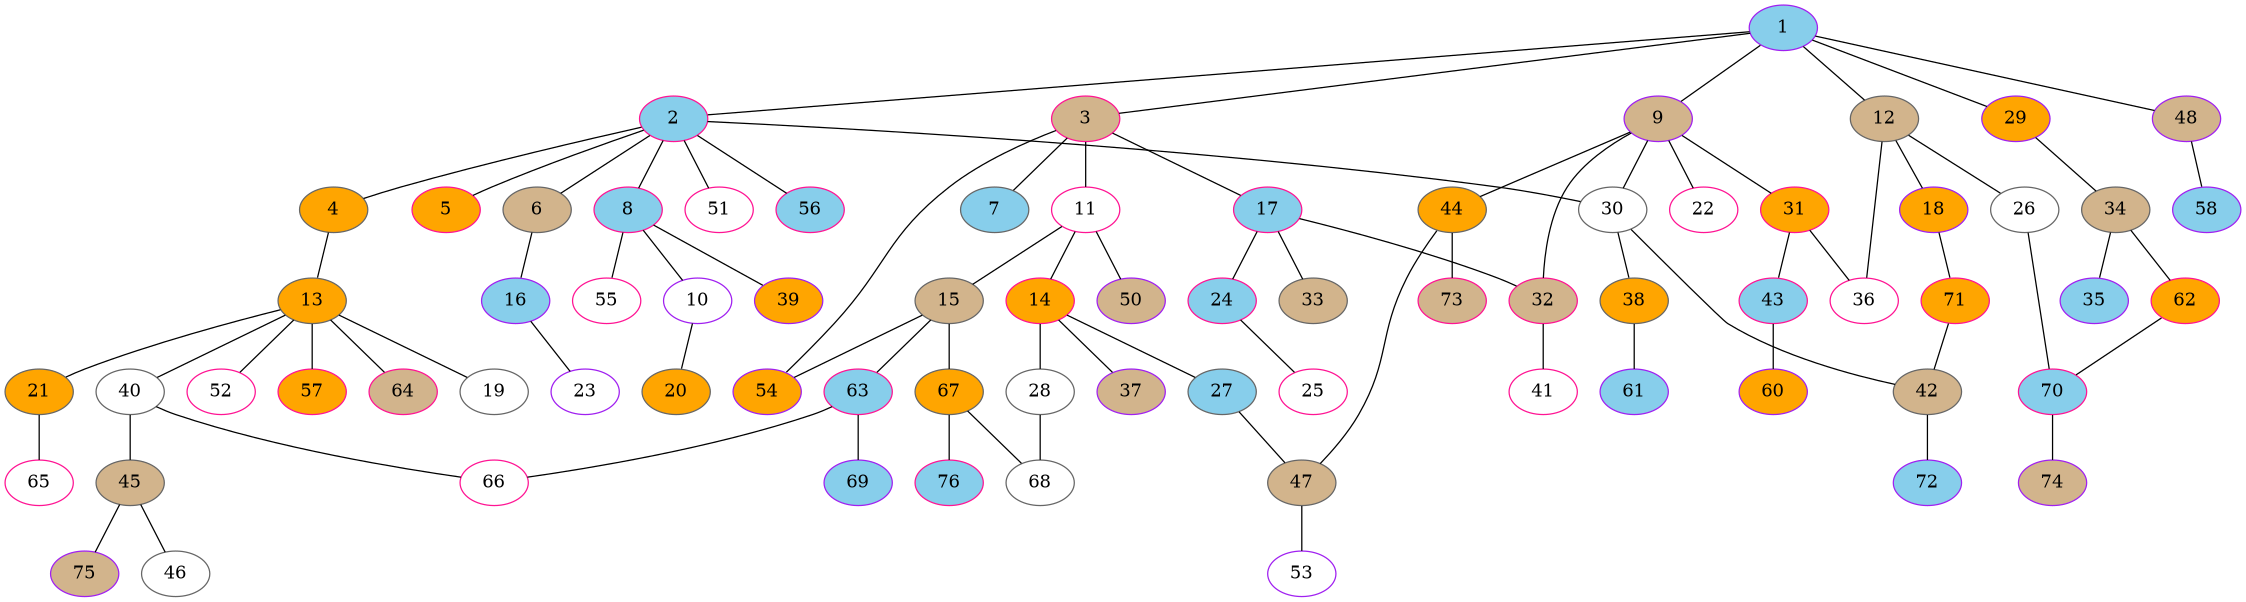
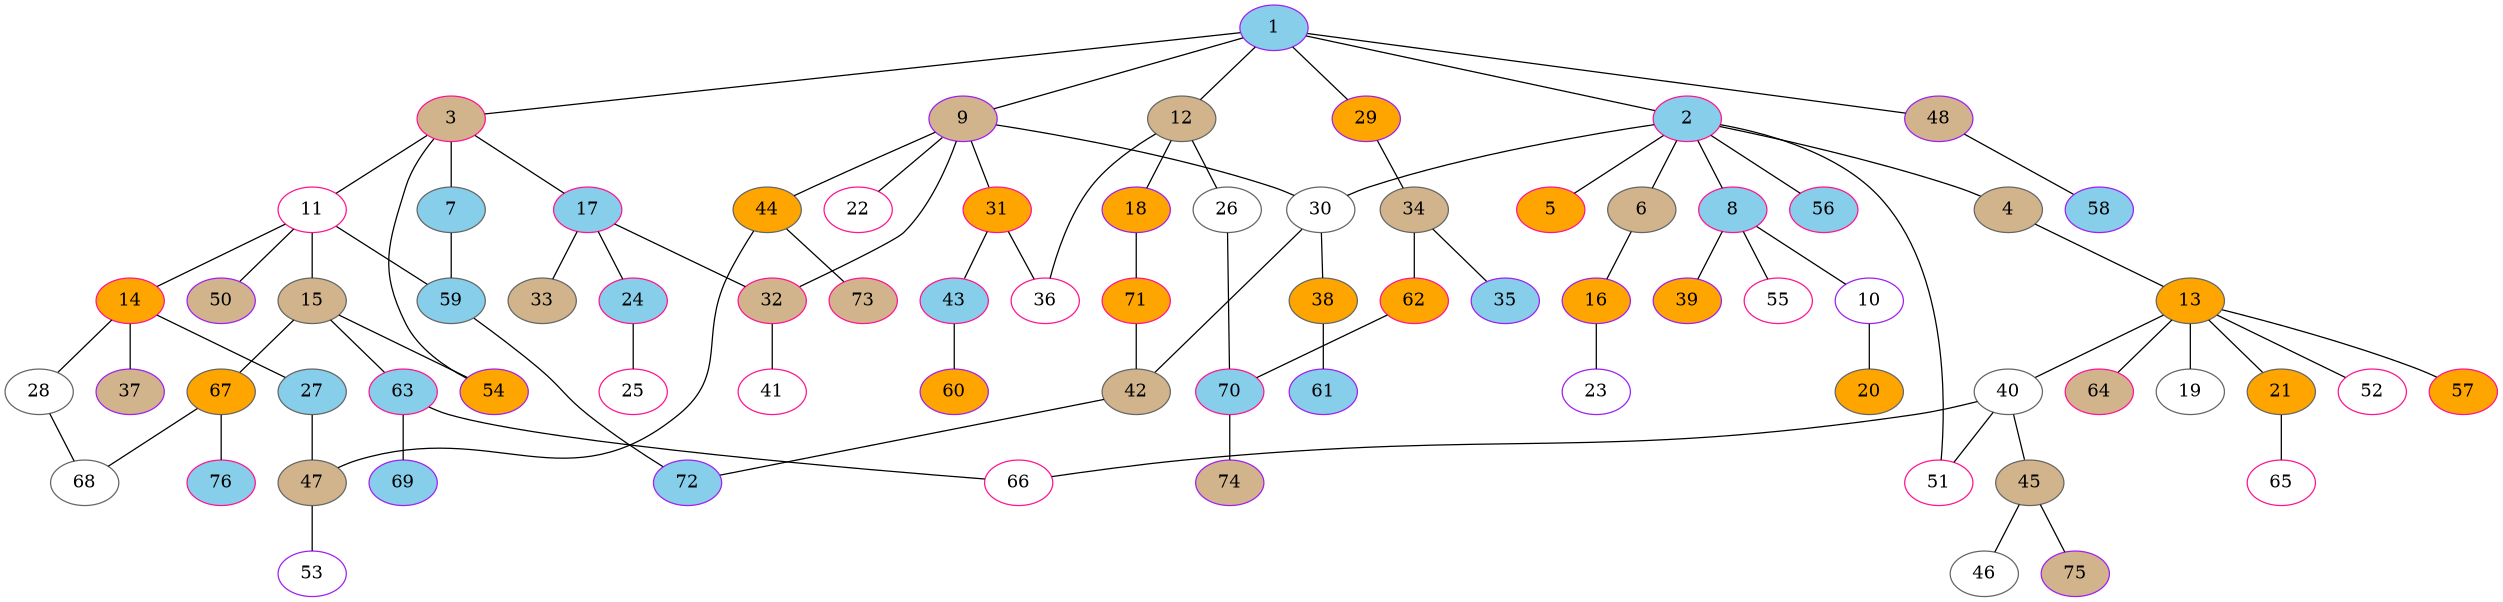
node "4": fillcolor orange -> tan
node "59": added
node "16": fillcolor skyblue -> orange
edge "40" -- "51": added
